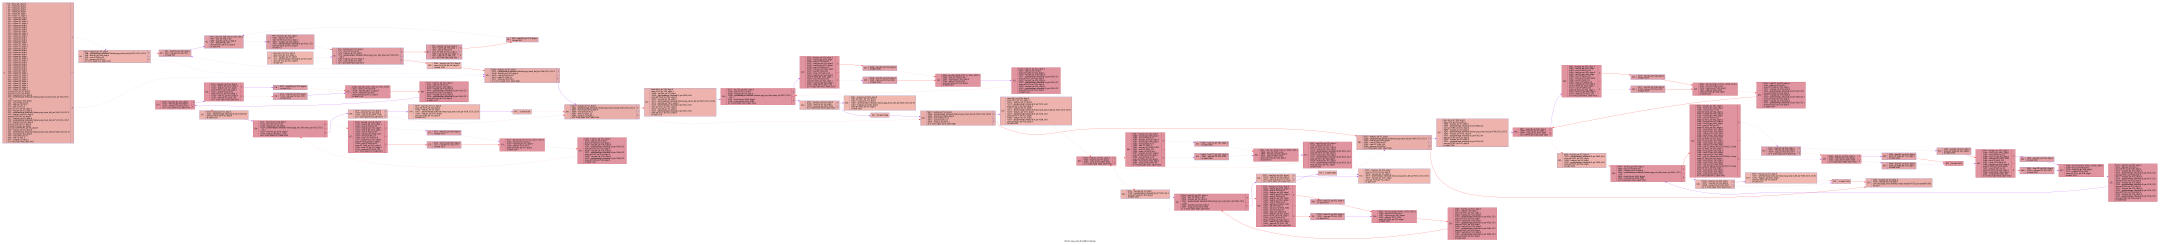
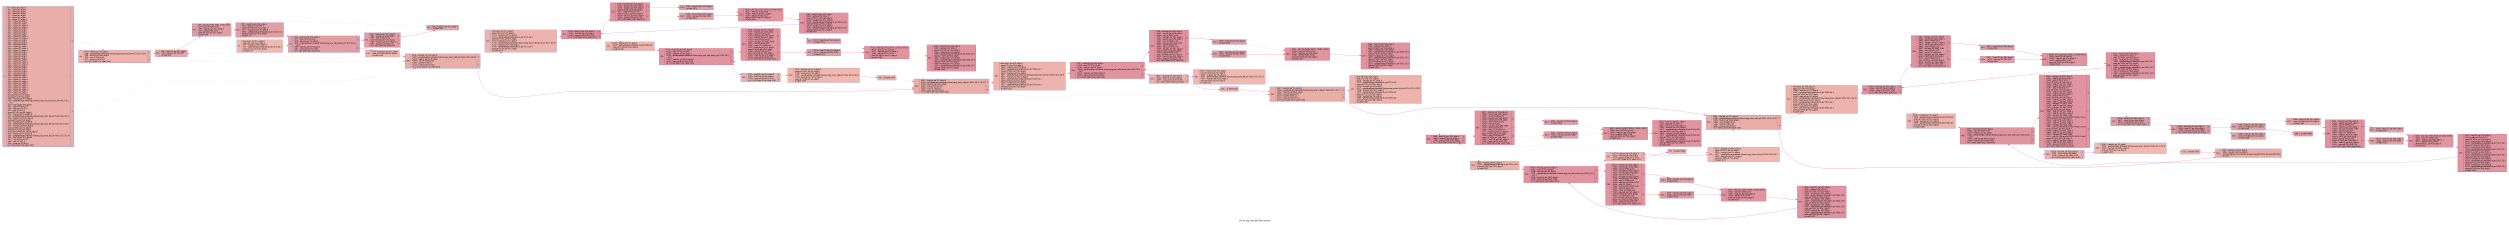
node "112:": added
